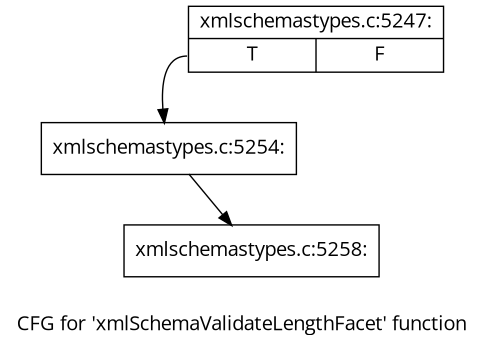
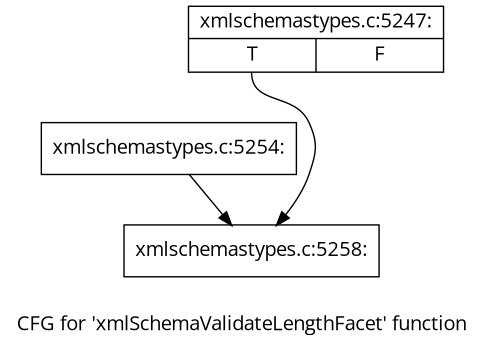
edge "xmlschemastypes.c:5247:" -> "xmlschemastypes.c:5254:": now "xmlschemastypes.c:5247:" -> "xmlschemastypes.c:5258:"
